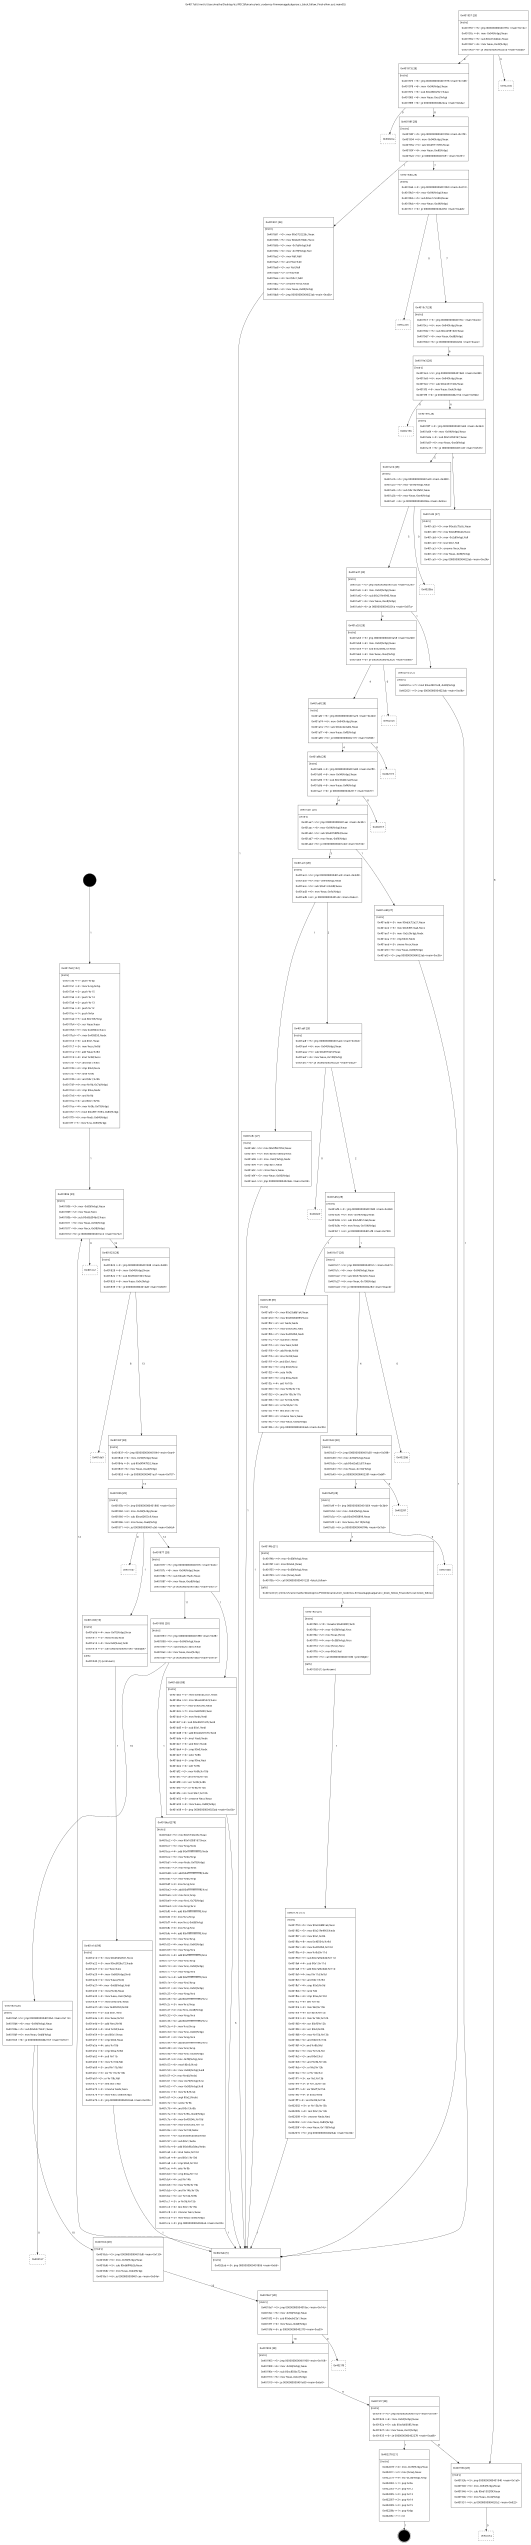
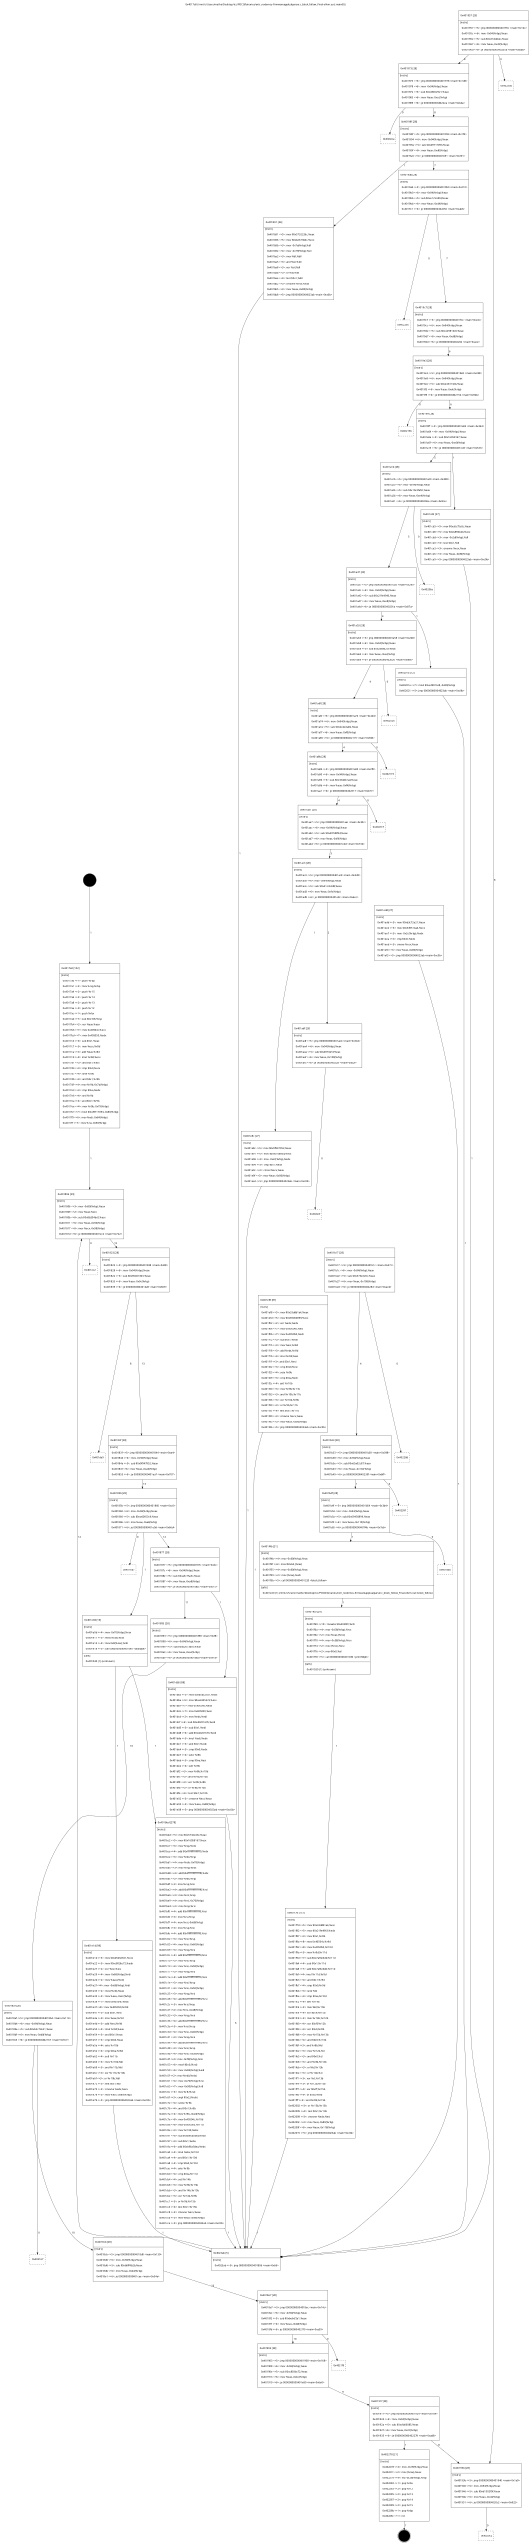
edge "0x401aa7 [28]" -> "0x401edd [27]": removed, label "1"
node "0x401afb [28]": removed
edge "0x401cd3 [27]" -> "0x4023ab [5]": added, label "1"
edge "0x401893 [28]" -> "0x401bbd [278]": now "0x401e0d [16]" -> "0x401bbd [278]"
